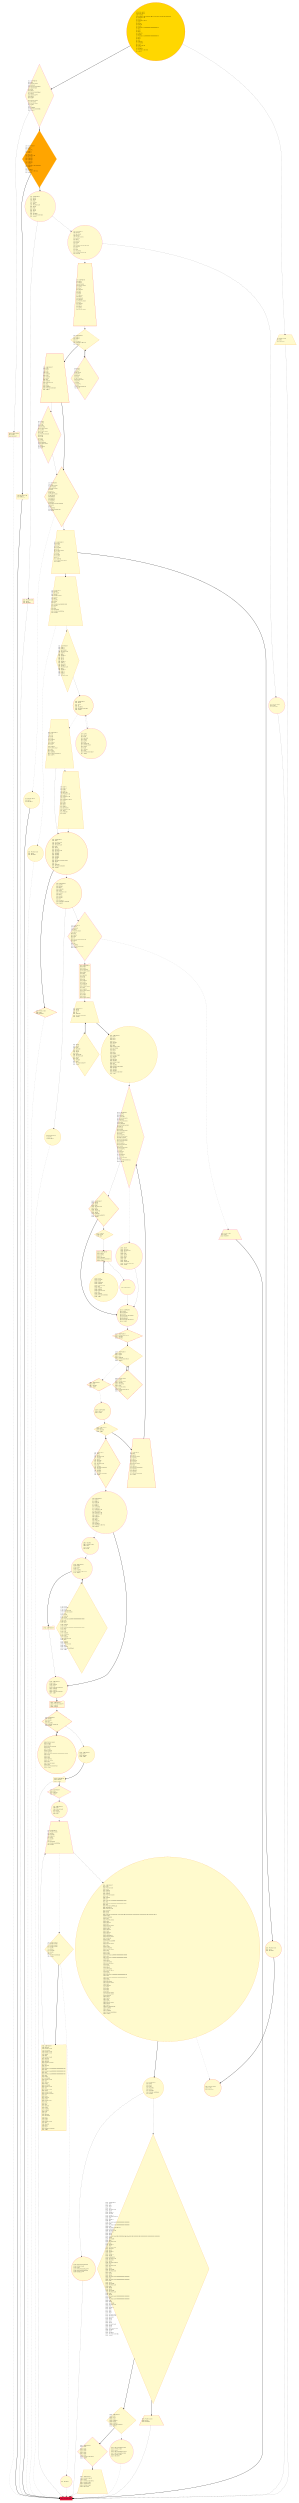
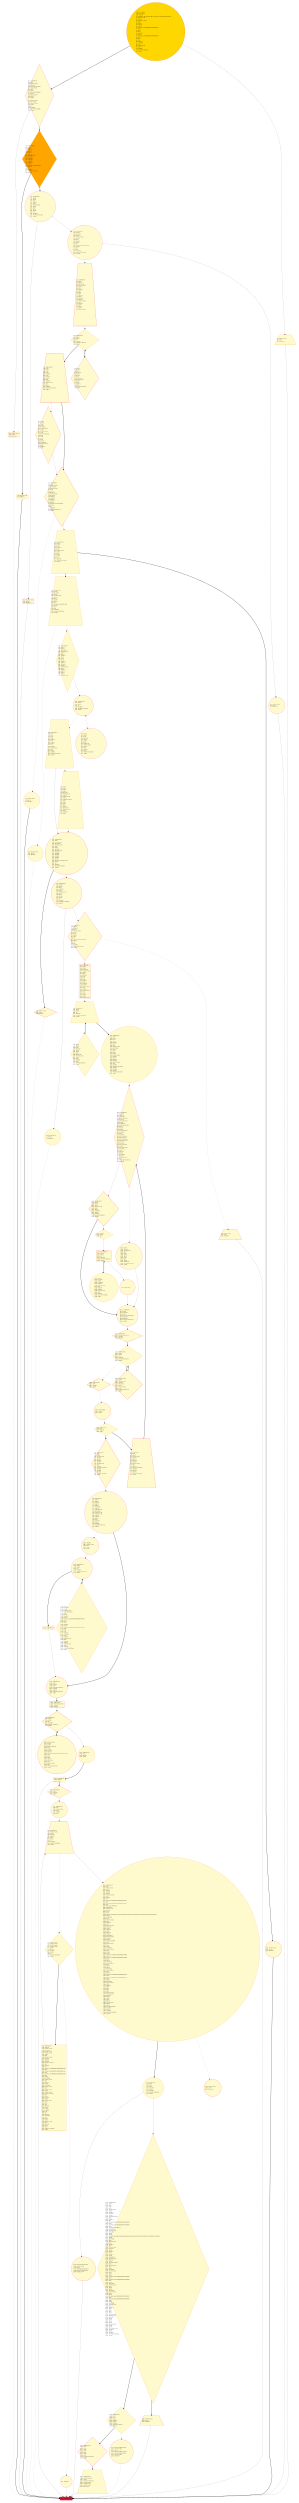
edge "599: PUSH1 0x00 601: DUP1 602: REVERT" -> "1937: EXIT BLOCK": style bold -> dashed
edge "380: PUSH1 0x00 382: DUP1 383: REVERT" -> "1197: PUSH1 0x00 1199: DUP1 1200: REVERT": now "380: PUSH1 0x00 382: DUP1 383: REVERT" -> "1937: EXIT BLOCK"
